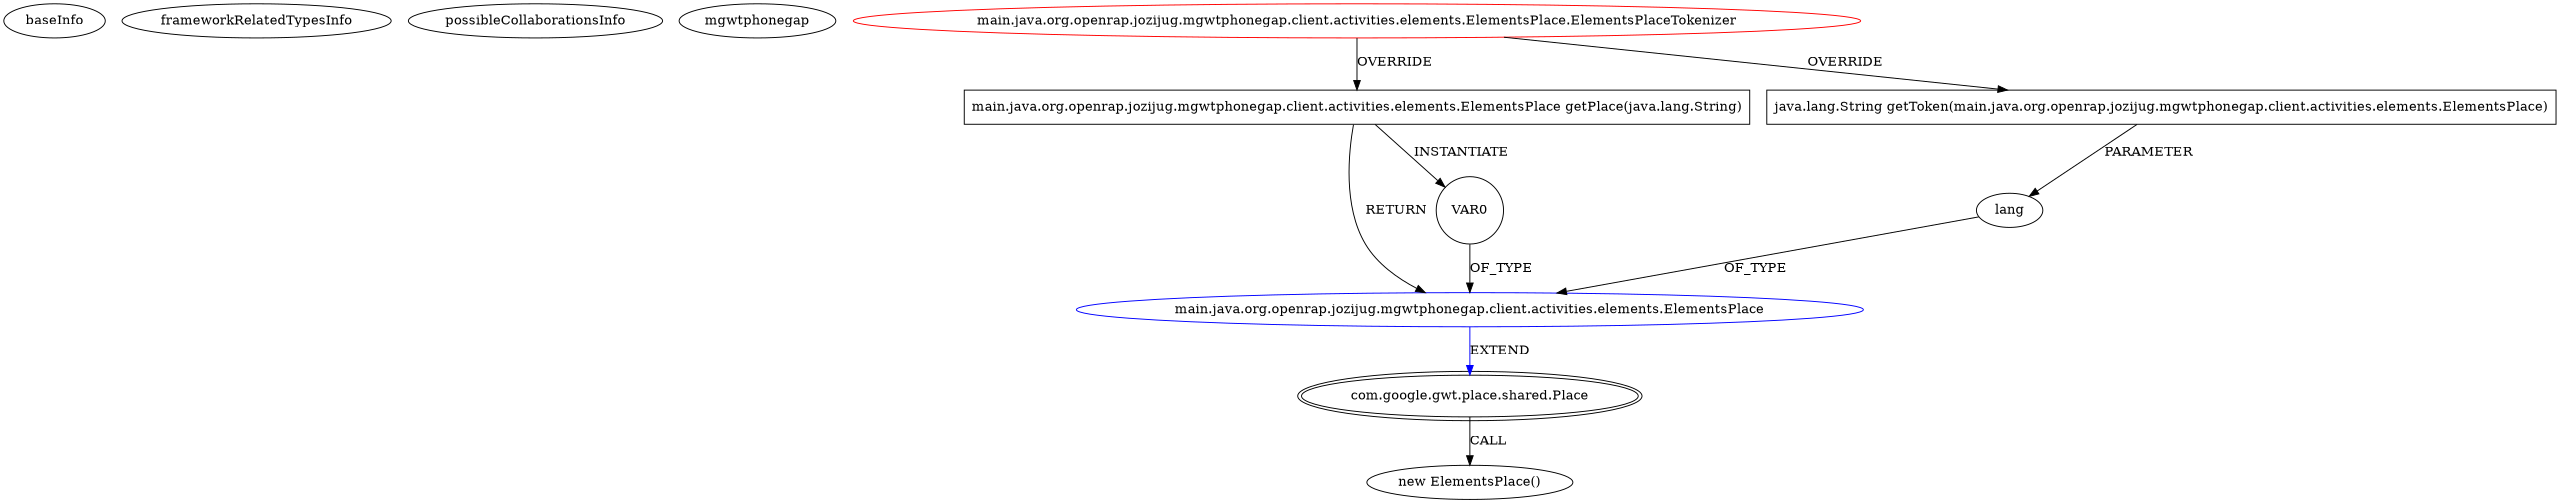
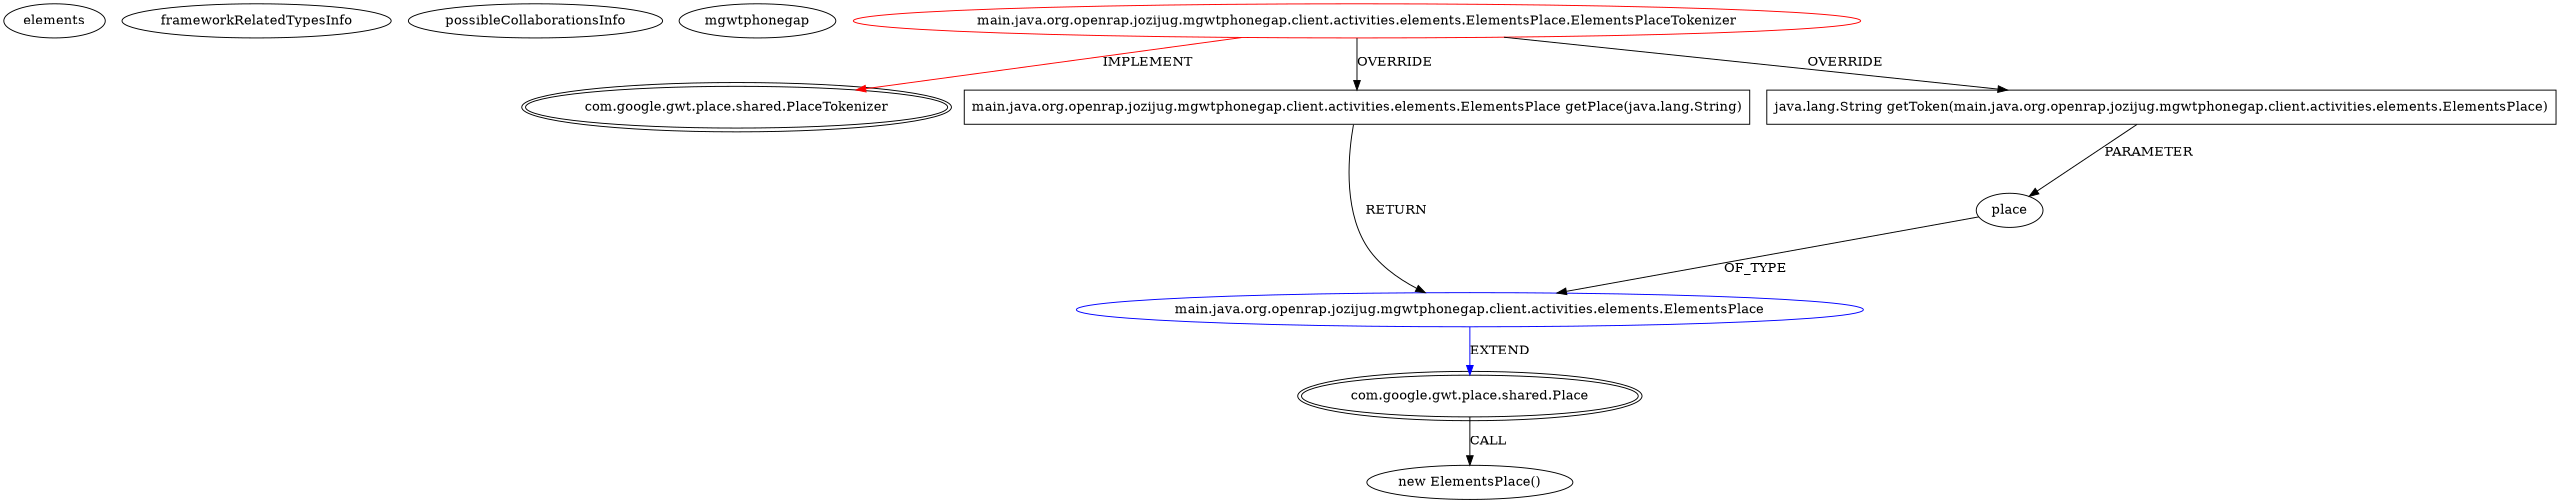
node "baseInfo": label "baseInfo" -> "elements"
node "com.google.gwt.place.shared.PlaceTokenizer": added
node "VAR0": removed
node "lang": label "lang" -> "place"
